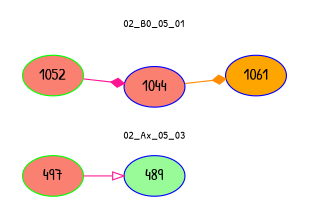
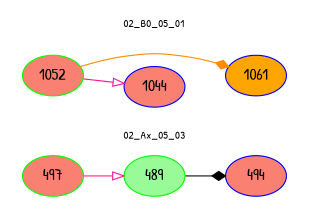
edge "1052" -> "1044": arrowhead diamond -> onormal
edge "1044" -> "1061": now "1052" -> "1061"
node "489": color blue -> green
node "494": added
